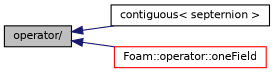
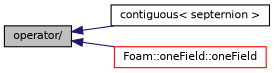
node "Foam::operator::oneField": label "Foam::operator::oneField" -> "Foam::oneField::oneField"
